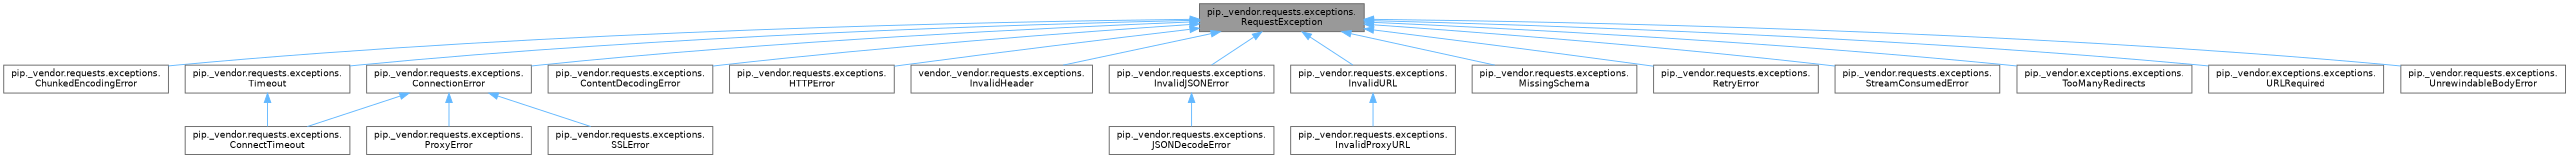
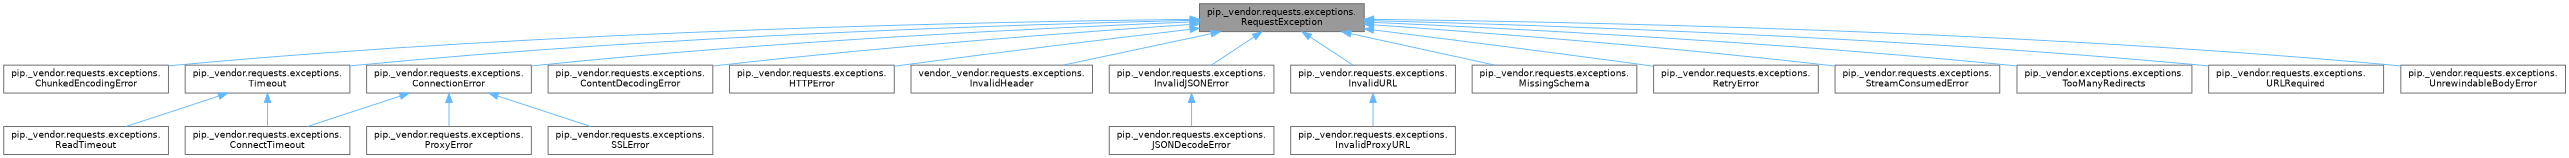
node "pip._vendor.exceptions.exceptions. URLRequired": label "pip._vendor.exceptions.exceptions. URLRequired" -> "pip._vendor.requests.exceptions. URLRequired"
node "pip._vendor.requests.exceptions. ReadTimeout": added
